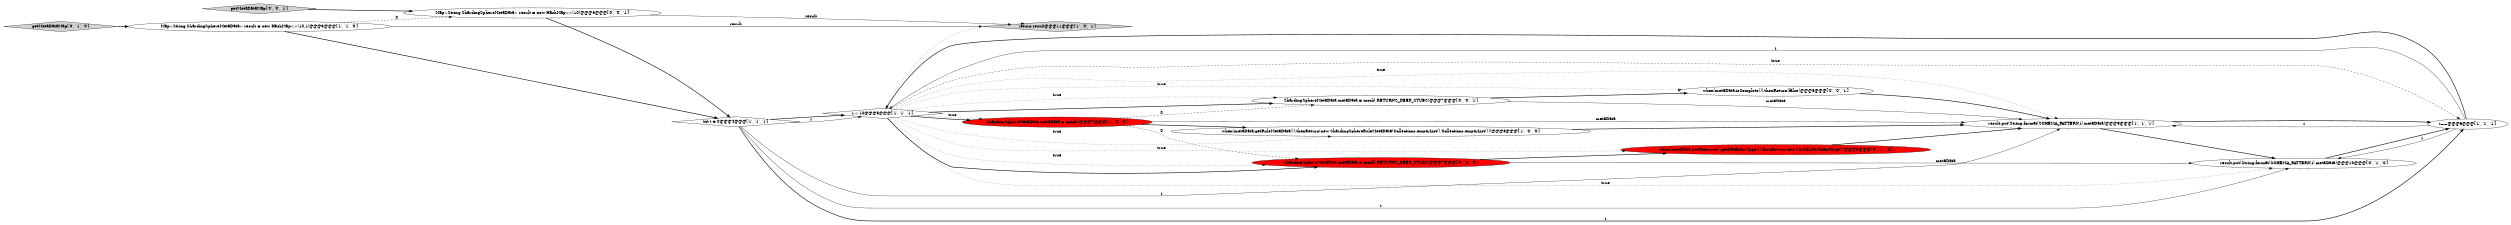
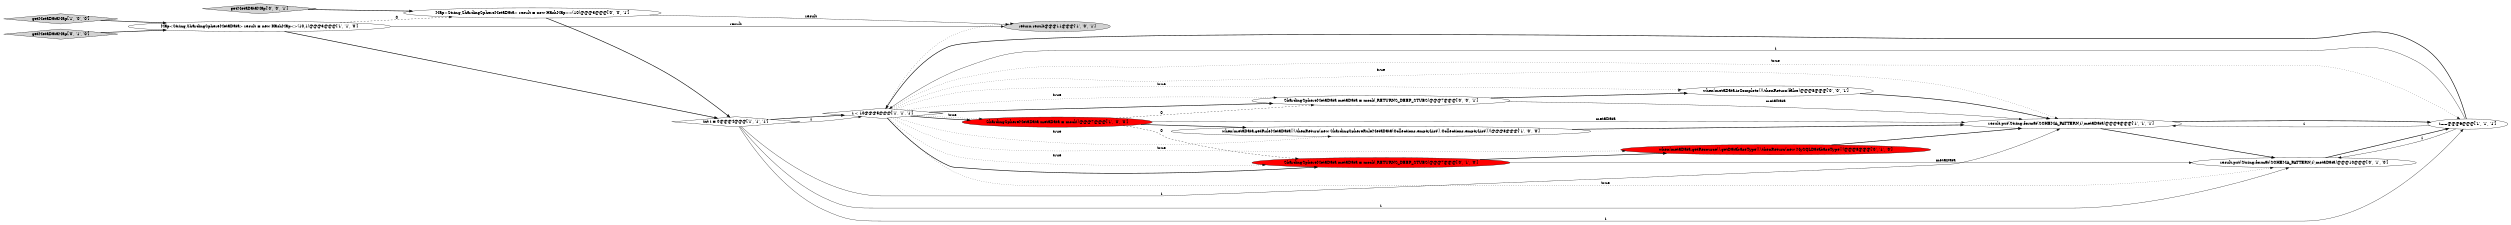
node "getMetaDataMap['1', '0', '0']": added
node "return result@@@11@@@['1', '0', '1']": shape diamond -> ellipse
edge "i < 10@@@5@@@['1', '1', '1']" -> "i++@@@6@@@['1', '1', '1']": style dashed -> dotted
edge "int i = 0@@@4@@@['1', '1', '1']" -> "i++@@@6@@@['1', '1', '1']": style bold -> solid
